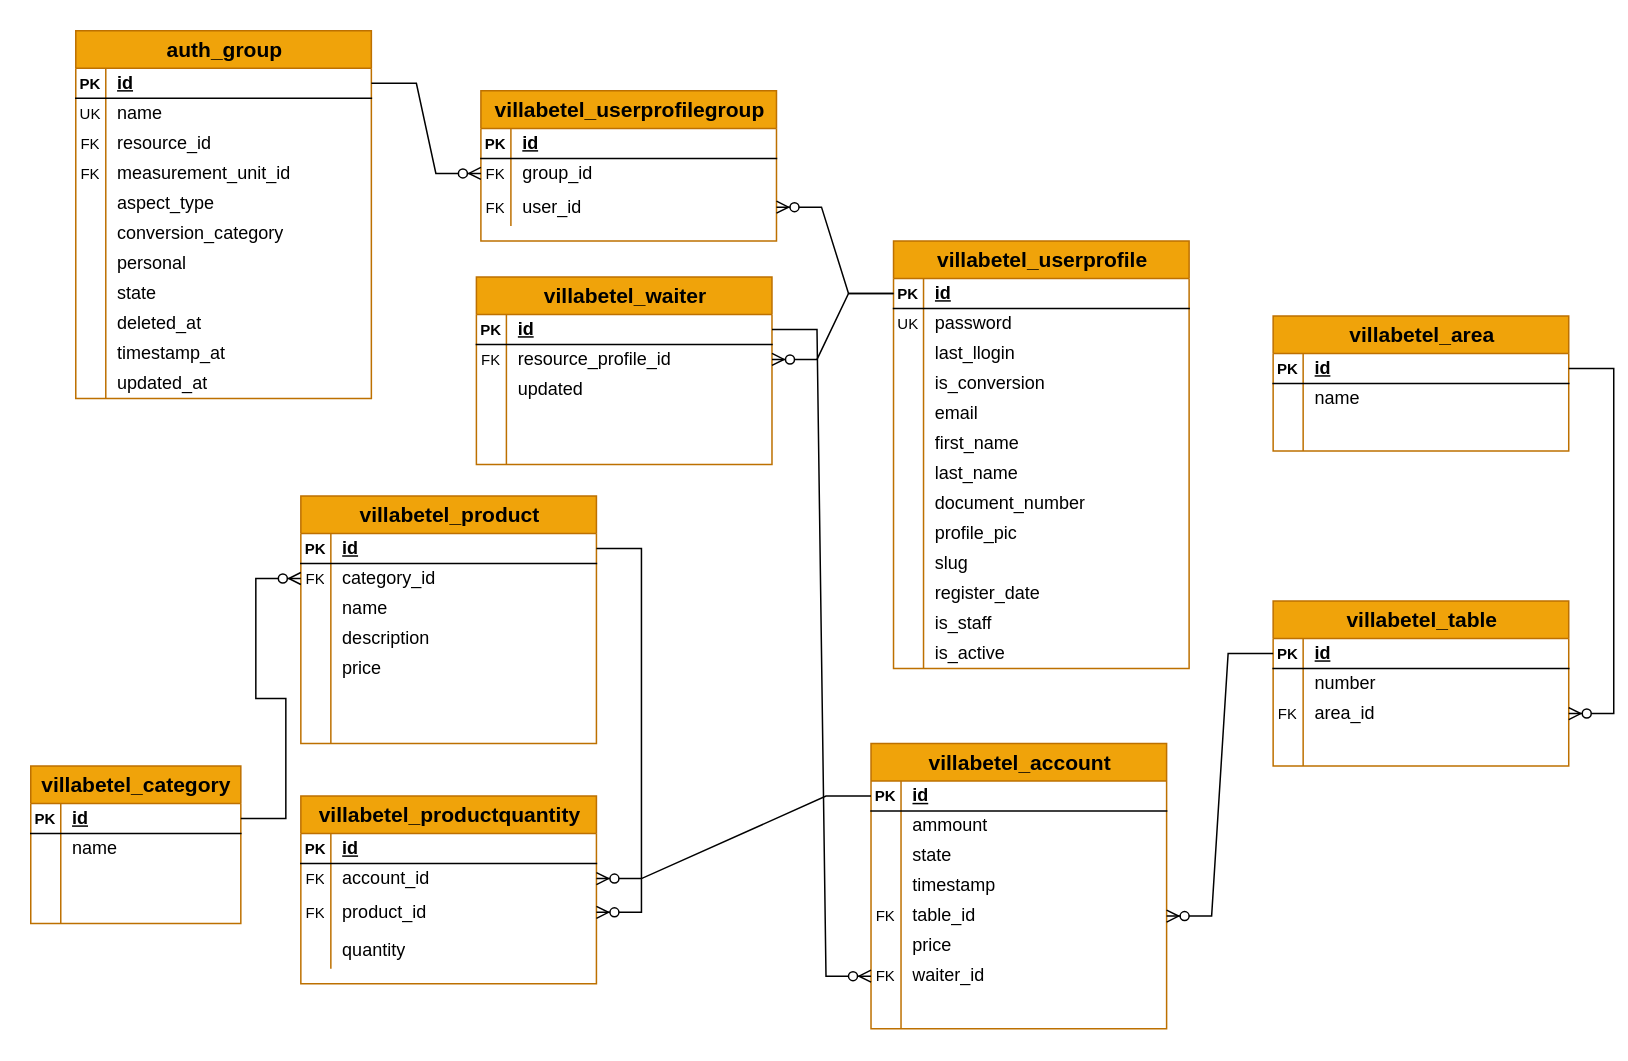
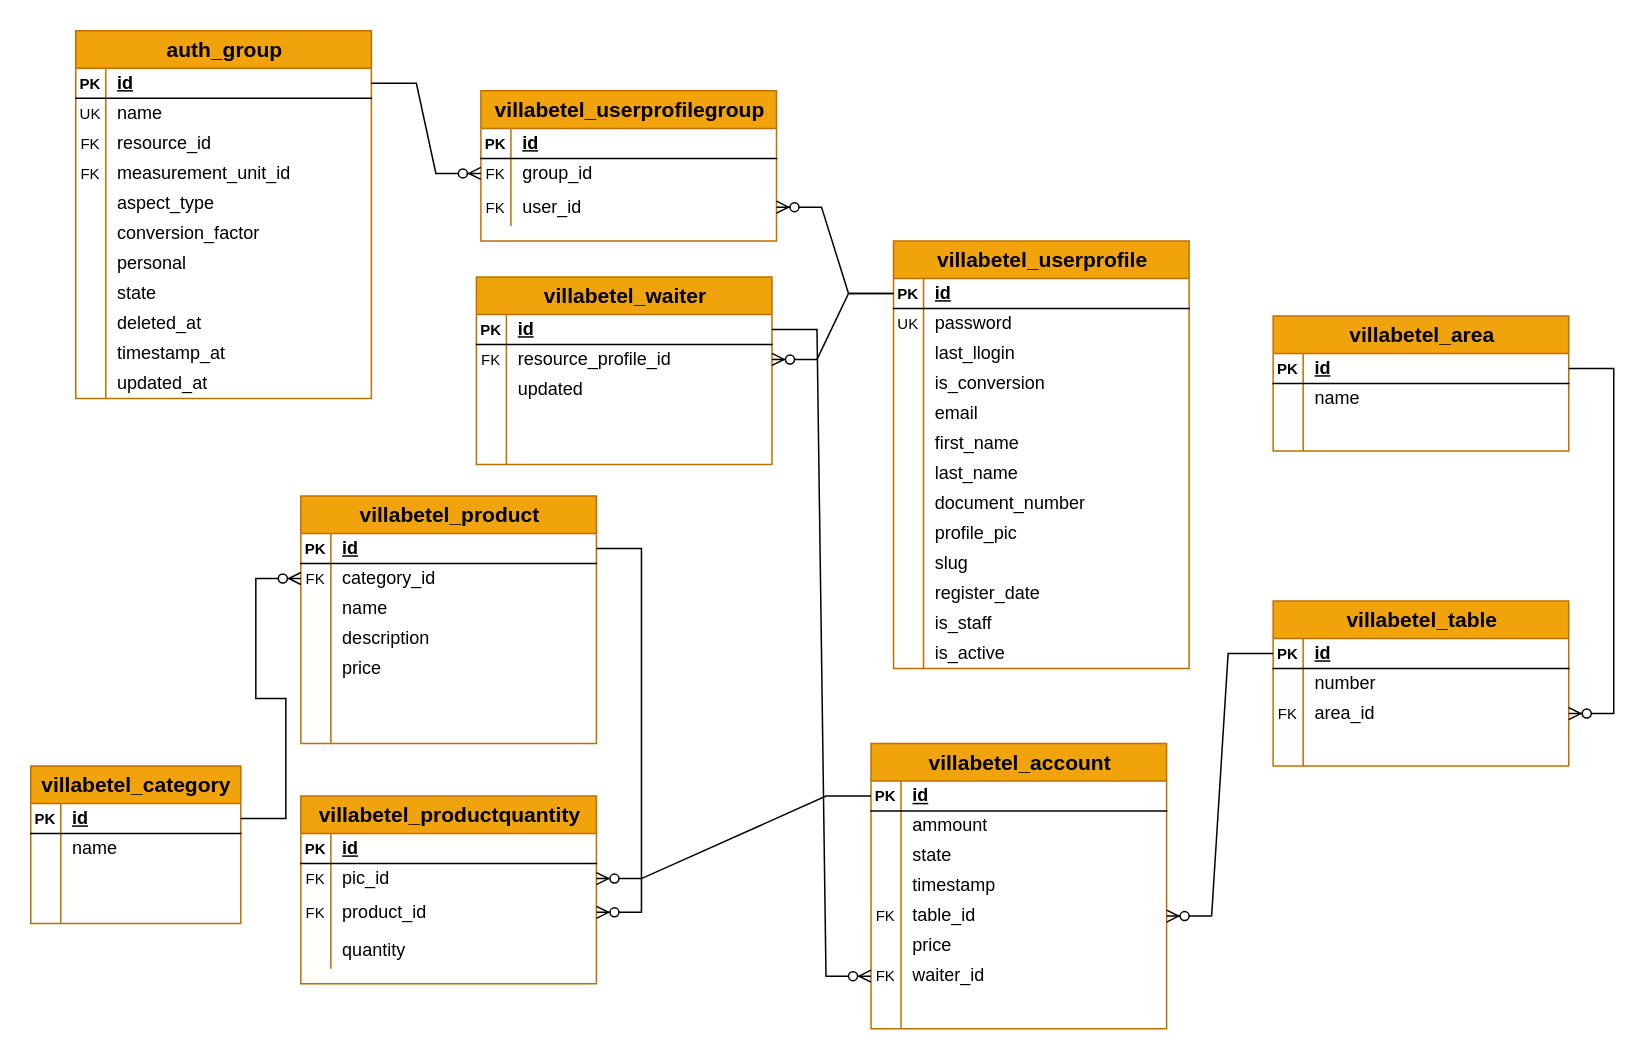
node "conversion_category": label "conversion_category" -> "conversion_factor"
node "account_id": label "account_id" -> "pic_id"
